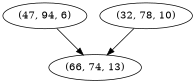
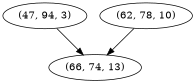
node "(47, 94, 6)": label "(47, 94, 6)" -> "(47, 94, 3)"
node "(32, 78, 10)": label "(32, 78, 10)" -> "(62, 78, 10)"
